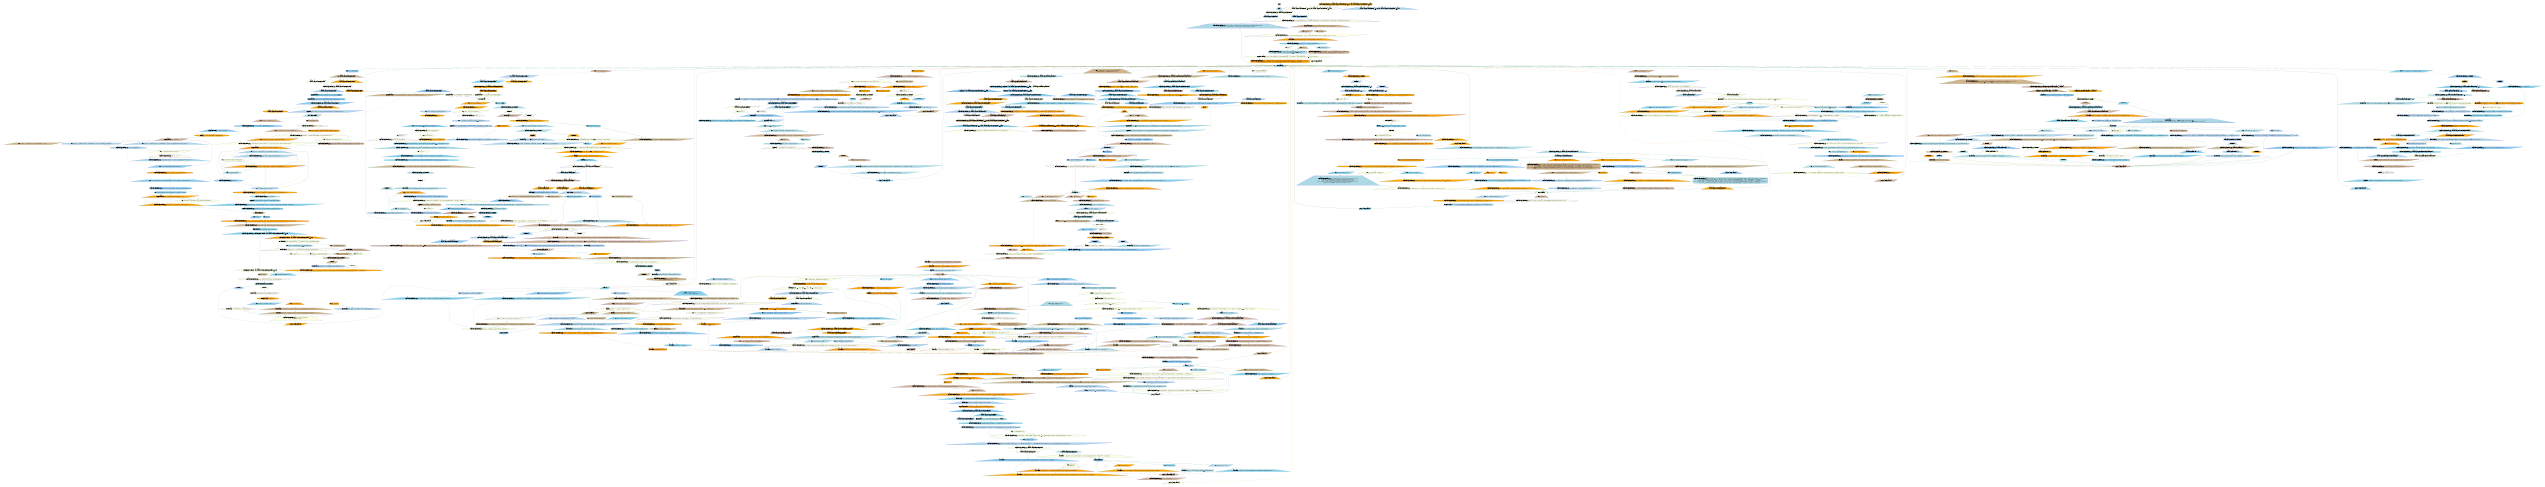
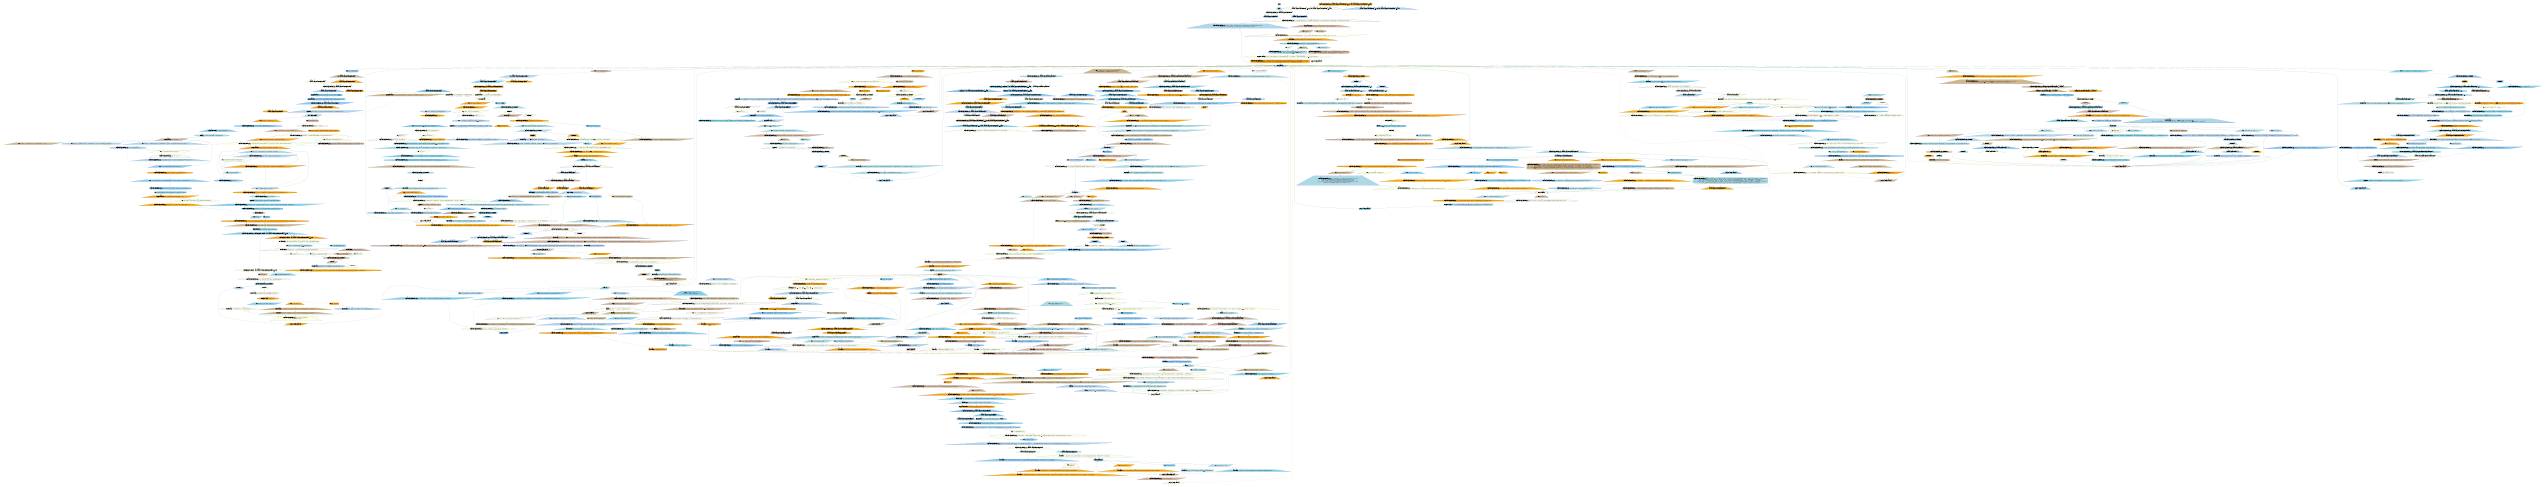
node "You: “你应该投资一个青少年活动中心。”": fillcolor tan -> orange
node "Empathy: 一个教会他们实用技能的地方，比如团队合作和自律。": fillcolor orange -> lightblue
node "Kim Kitsuragi: “如果你问我，目前为止他只服务了其中一个，”警督嘟囔着，有一半是对自己说的。": removed
node "You: “当然是为了全能的瑞瓦肖！”": fillcolor skyblue -> tan
node "keith or no keith": label "keith or no keith" -> "当你接过纸卷时 or no keith"
node "You: “嗯。毒品确实跟钱很配，我同意。”": fillcolor tan -> skyblue
node "确实很激动人心 hub": label "确实很激动人心 hub" -> "pitch hub"
